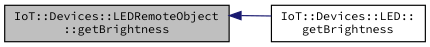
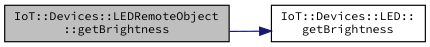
edge "IoT::Devices::LED:: getBrightness" -> "IoT::Devices::LEDRemoteObject ::getBrightness": reversed
